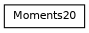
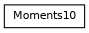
node "Moments20": label "Moments20" -> "Moments10"
